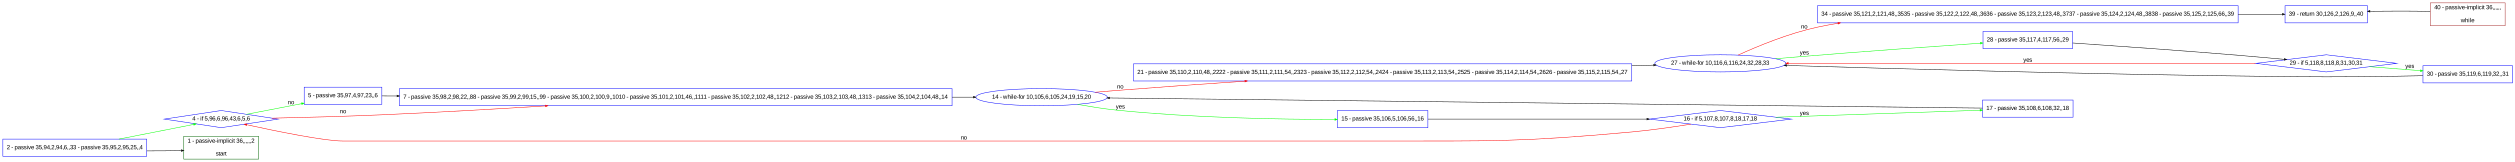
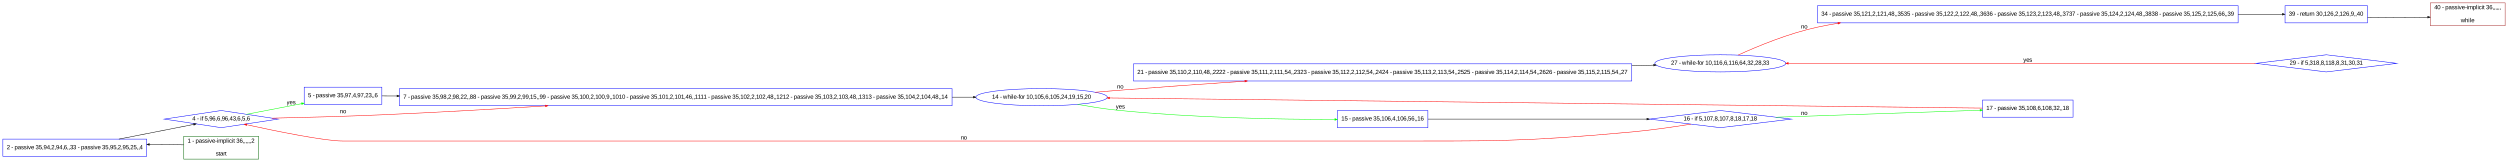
edge "40 - passive-implicit 36,,,,,, while" -> "39 - return 30,126,2,126,9,,40": reversed
node "28 - passive 35,117,4,117,56,,29": removed
node "27 - while-for 10,116,6,116,24,32,28,33": label "27 - while-for 10,116,6,116,24,32,28,33" -> "27 - while-for 10,116,6,116,64,32,28,33"
node "29 - if 5,118,8,118,8,31,30,31": label "29 - if 5,118,8,118,8,31,30,31" -> "29 - if 5,318,8,118,8,31,30,31"
node "30 - passive 35,119,6,119,32,,31": removed
edge "4 - if 5,96,6,96,43,6,5,6" -> "5 - passive 35,97,4,97,23,,6": label "no" -> "yes"
edge "17 - passive 35,108,6,108,32,,18" -> "14 - while-for 10,105,6,105,24,19,15,20": color #000000 -> #ff0000
edge "16 - if 5,107,8,107,8,18,17,18" -> "17 - passive 35,108,6,108,32,,18": label "yes" -> "no"
node "15 - passive 35,106,5,106,56,,16": label "15 - passive 35,106,5,106,56,,16" -> "15 - passive 35,106,4,106,56,,16"
edge "2 - passive 35,94,2,94,6,,33 - passive 35,95,2,95,25,,4" -> "4 - if 5,96,6,96,43,6,5,6": color #00ff00 -> #000000
edge "2 - passive 35,94,2,94,6,,33 - passive 35,95,2,95,25,,4" -> "1 - passive-implicit 36,,,,,,2 start": reversed
